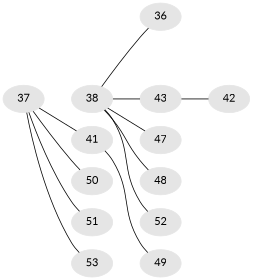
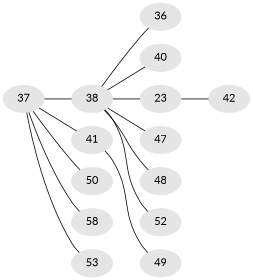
node "40": added
edge "37" -- "38": added
node "43": label "43" -> "23"
node "51": label "51" -> "58"
